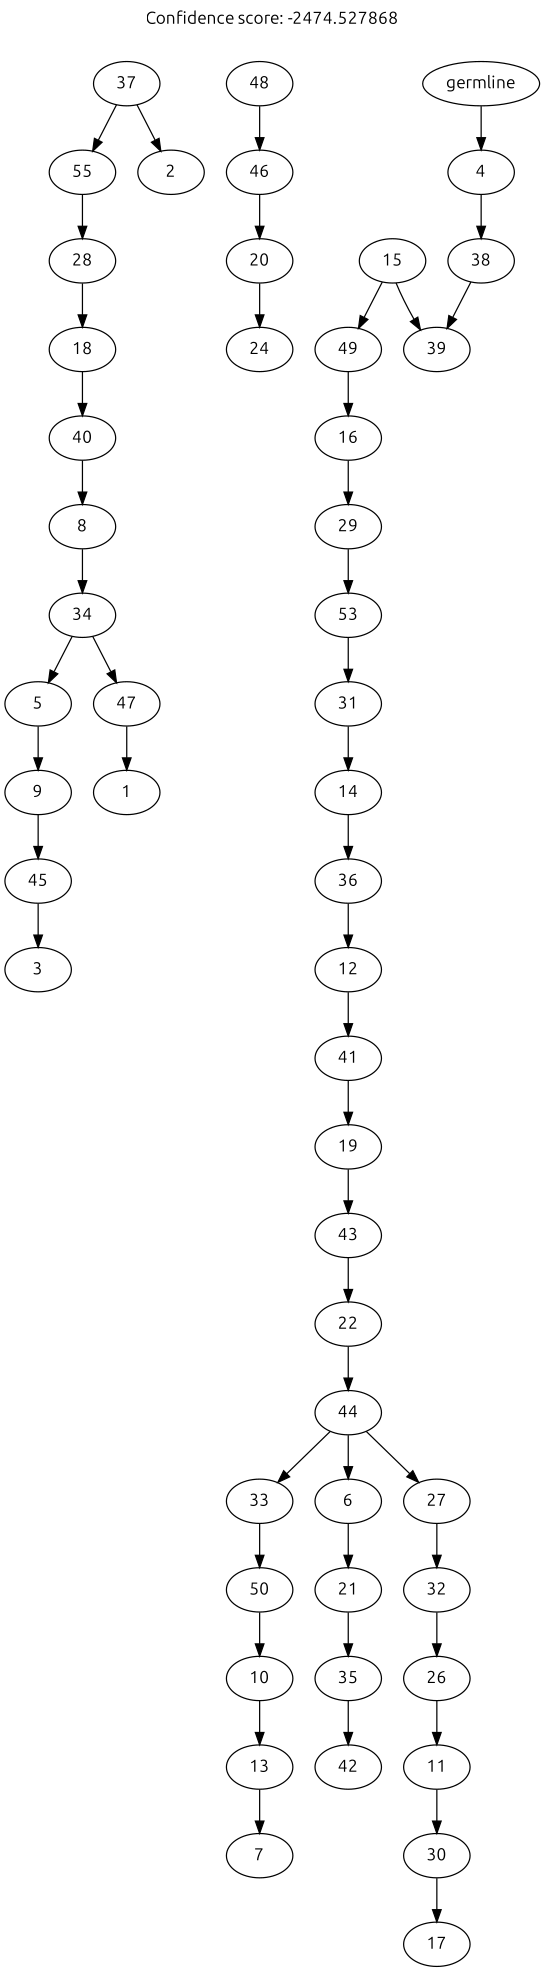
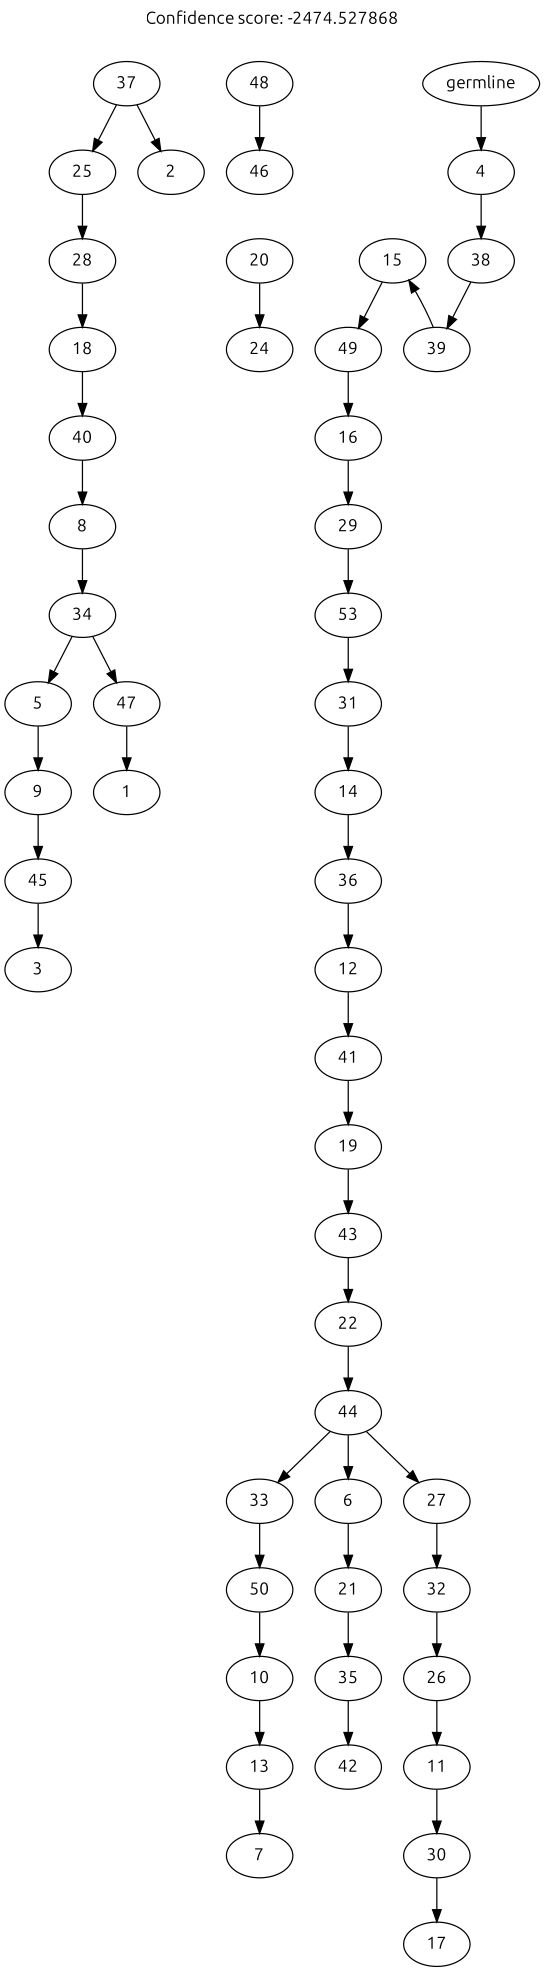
node "55": label "55" -> "25"
edge "46" -> "20": removed
edge "15" -> "39": reversed
